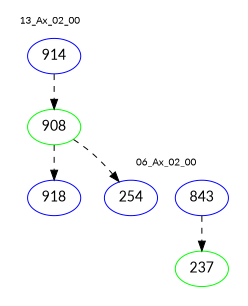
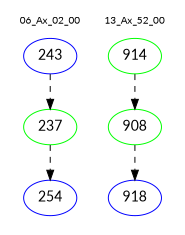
cluster "13_Ax_02_00": label "13_Ax_02_00" -> "13_Ax_52_00"
node "914": color blue -> green
edge "908" -> "254": now "237" -> "254"
node "843": label "843" -> "243"
